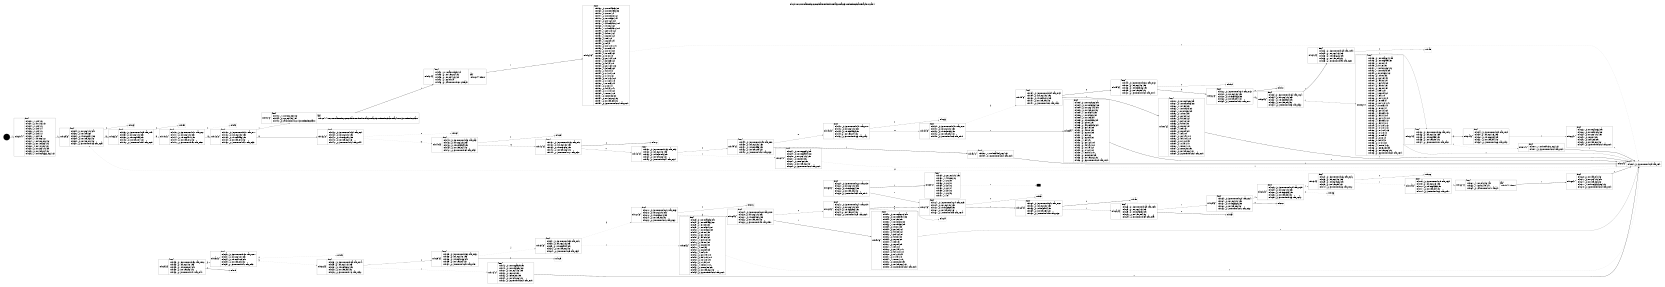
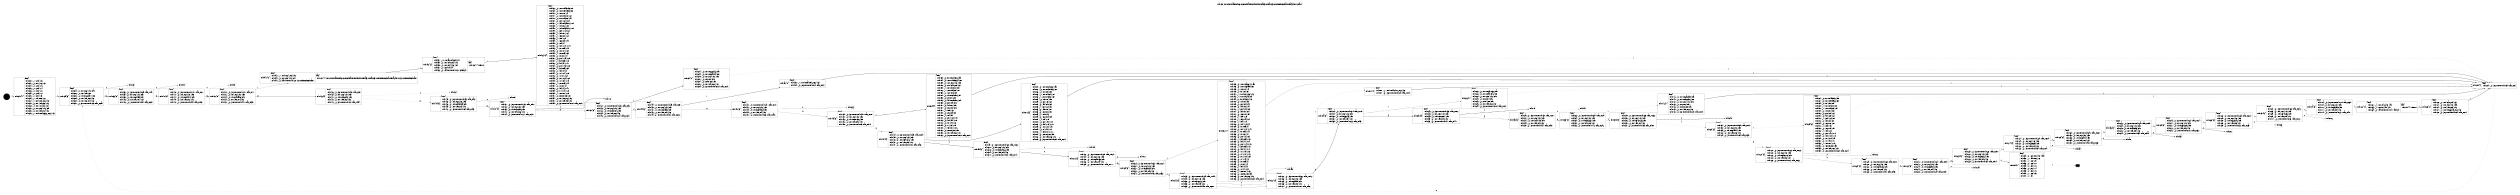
edge "0x40157a [25]" -> "0x401593 [25]": added, label "5"
edge "0x401480 [25]" -> "0x4018d4 [27]": style dotted -> bold
edge "0x401642 [25]" -> "0x401674 [25]": now "0x401642 [25]" -> "0x40165b [25]"
node "0x401d90 [83]": removed
